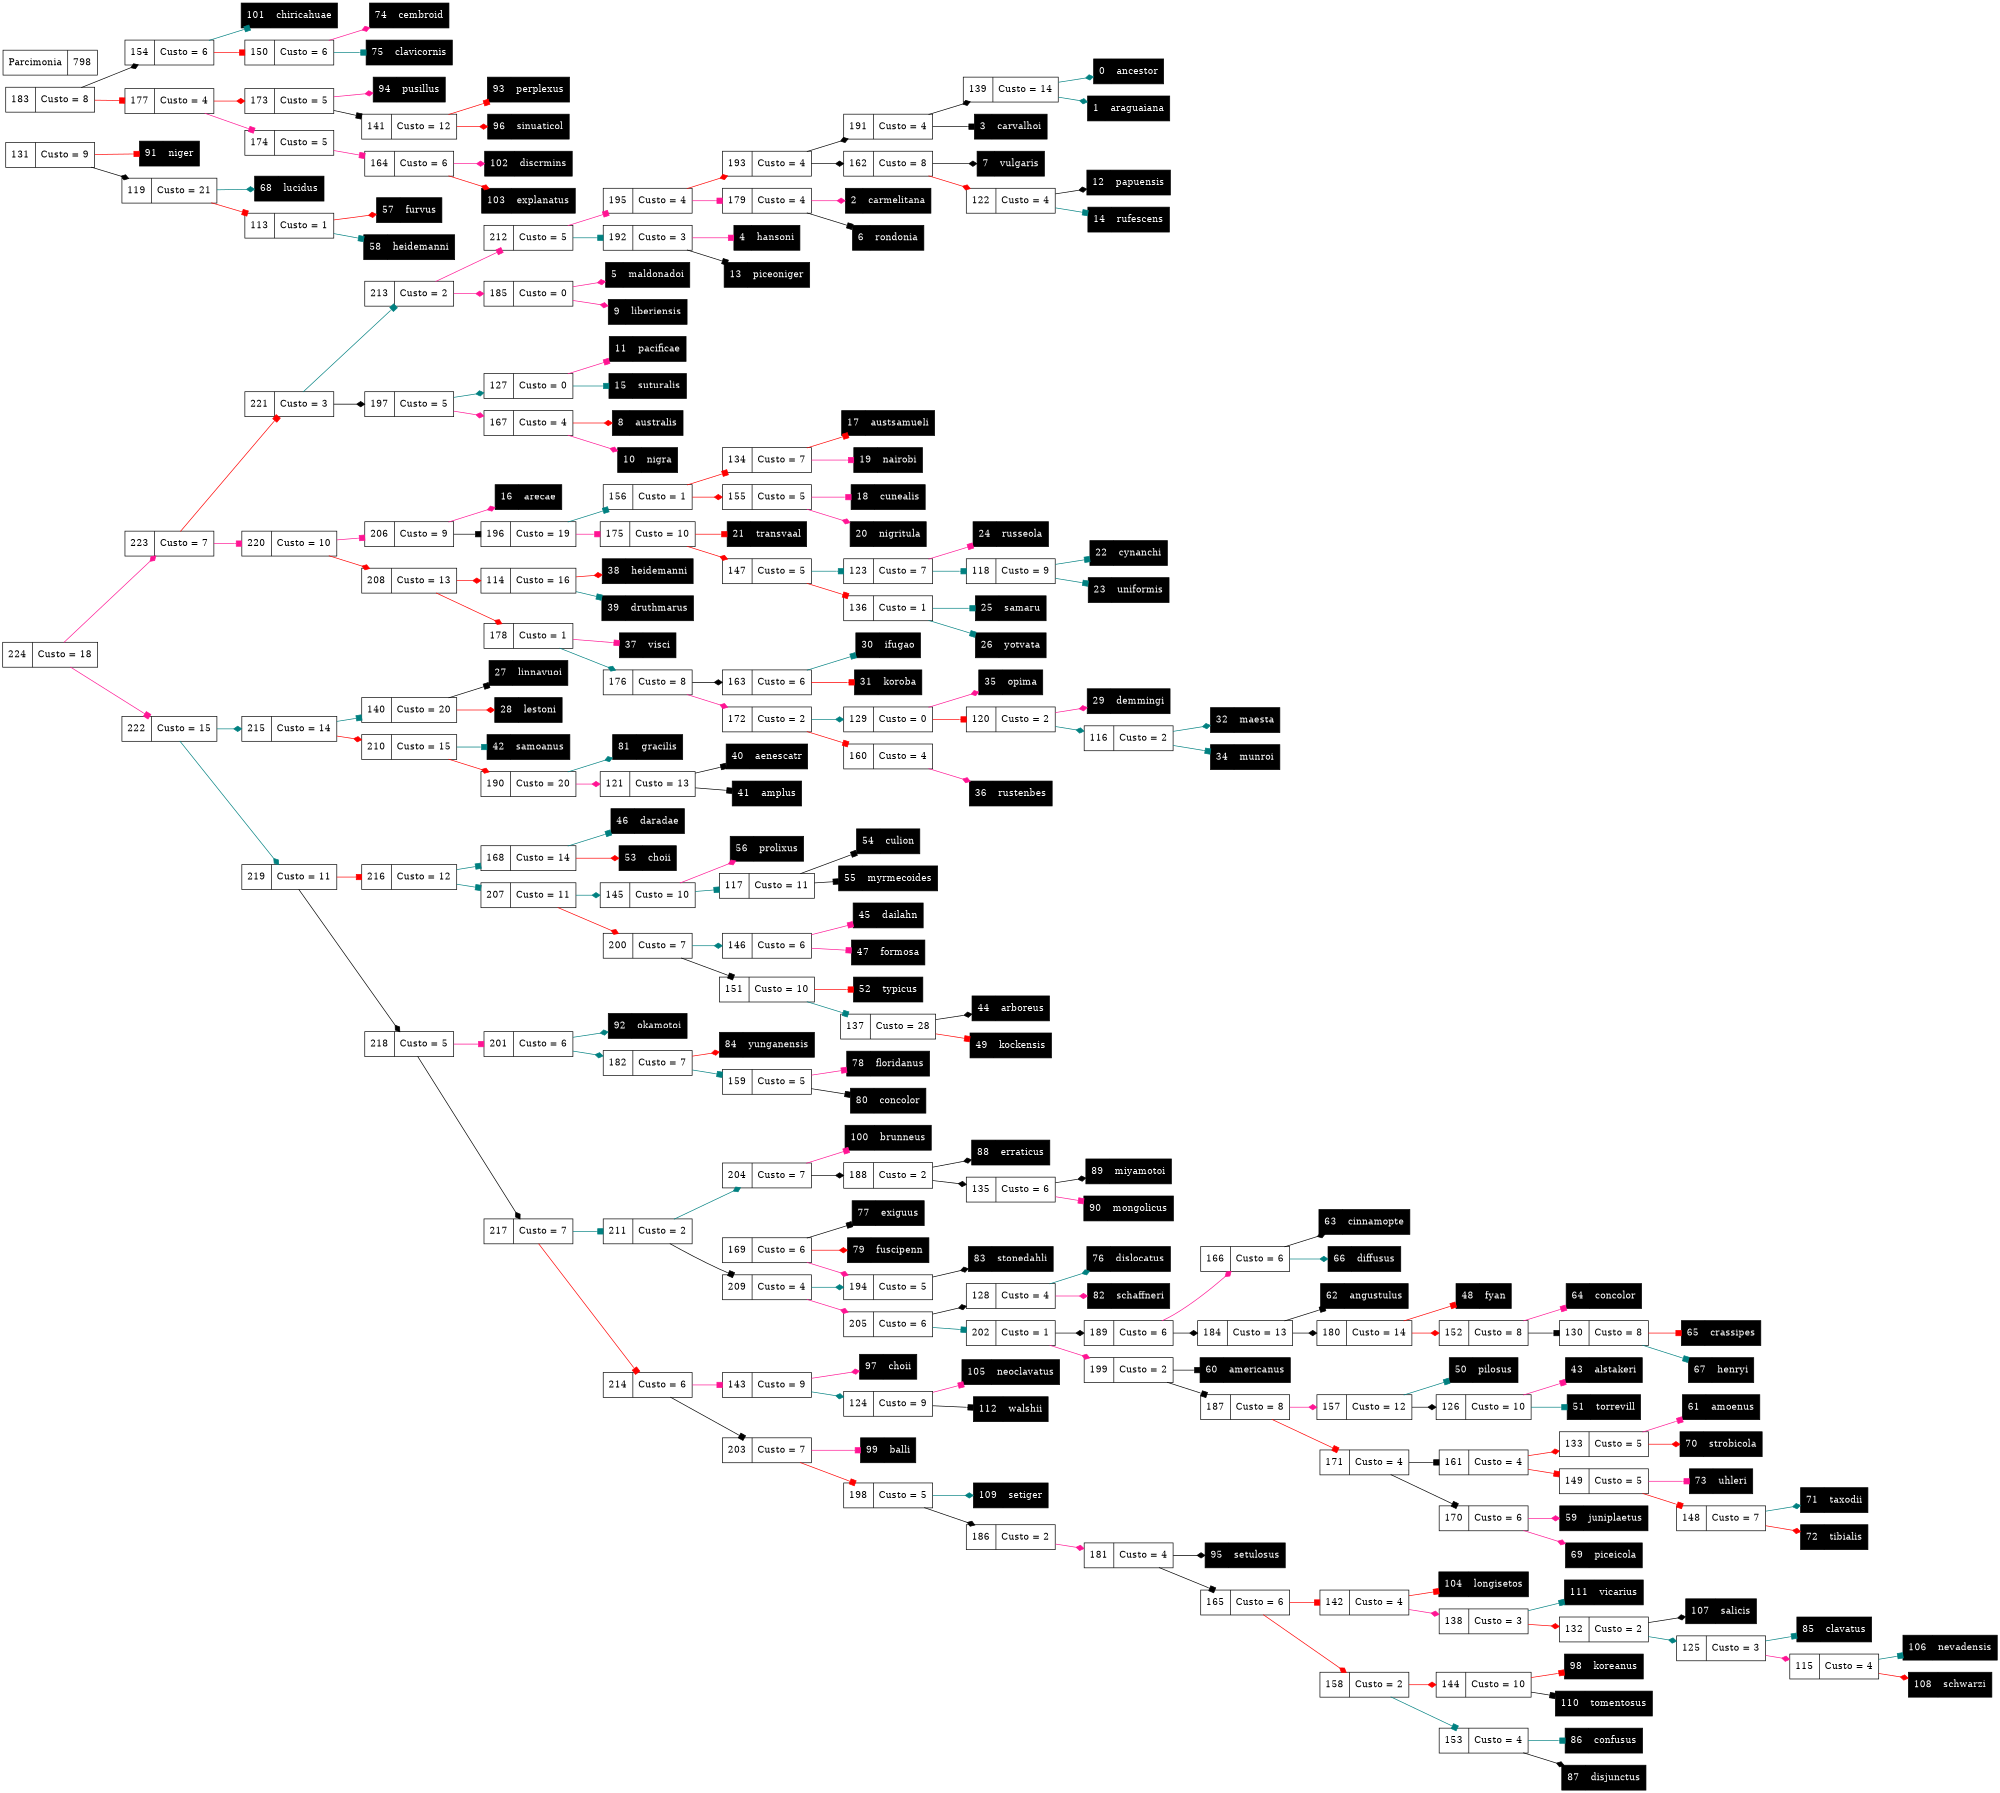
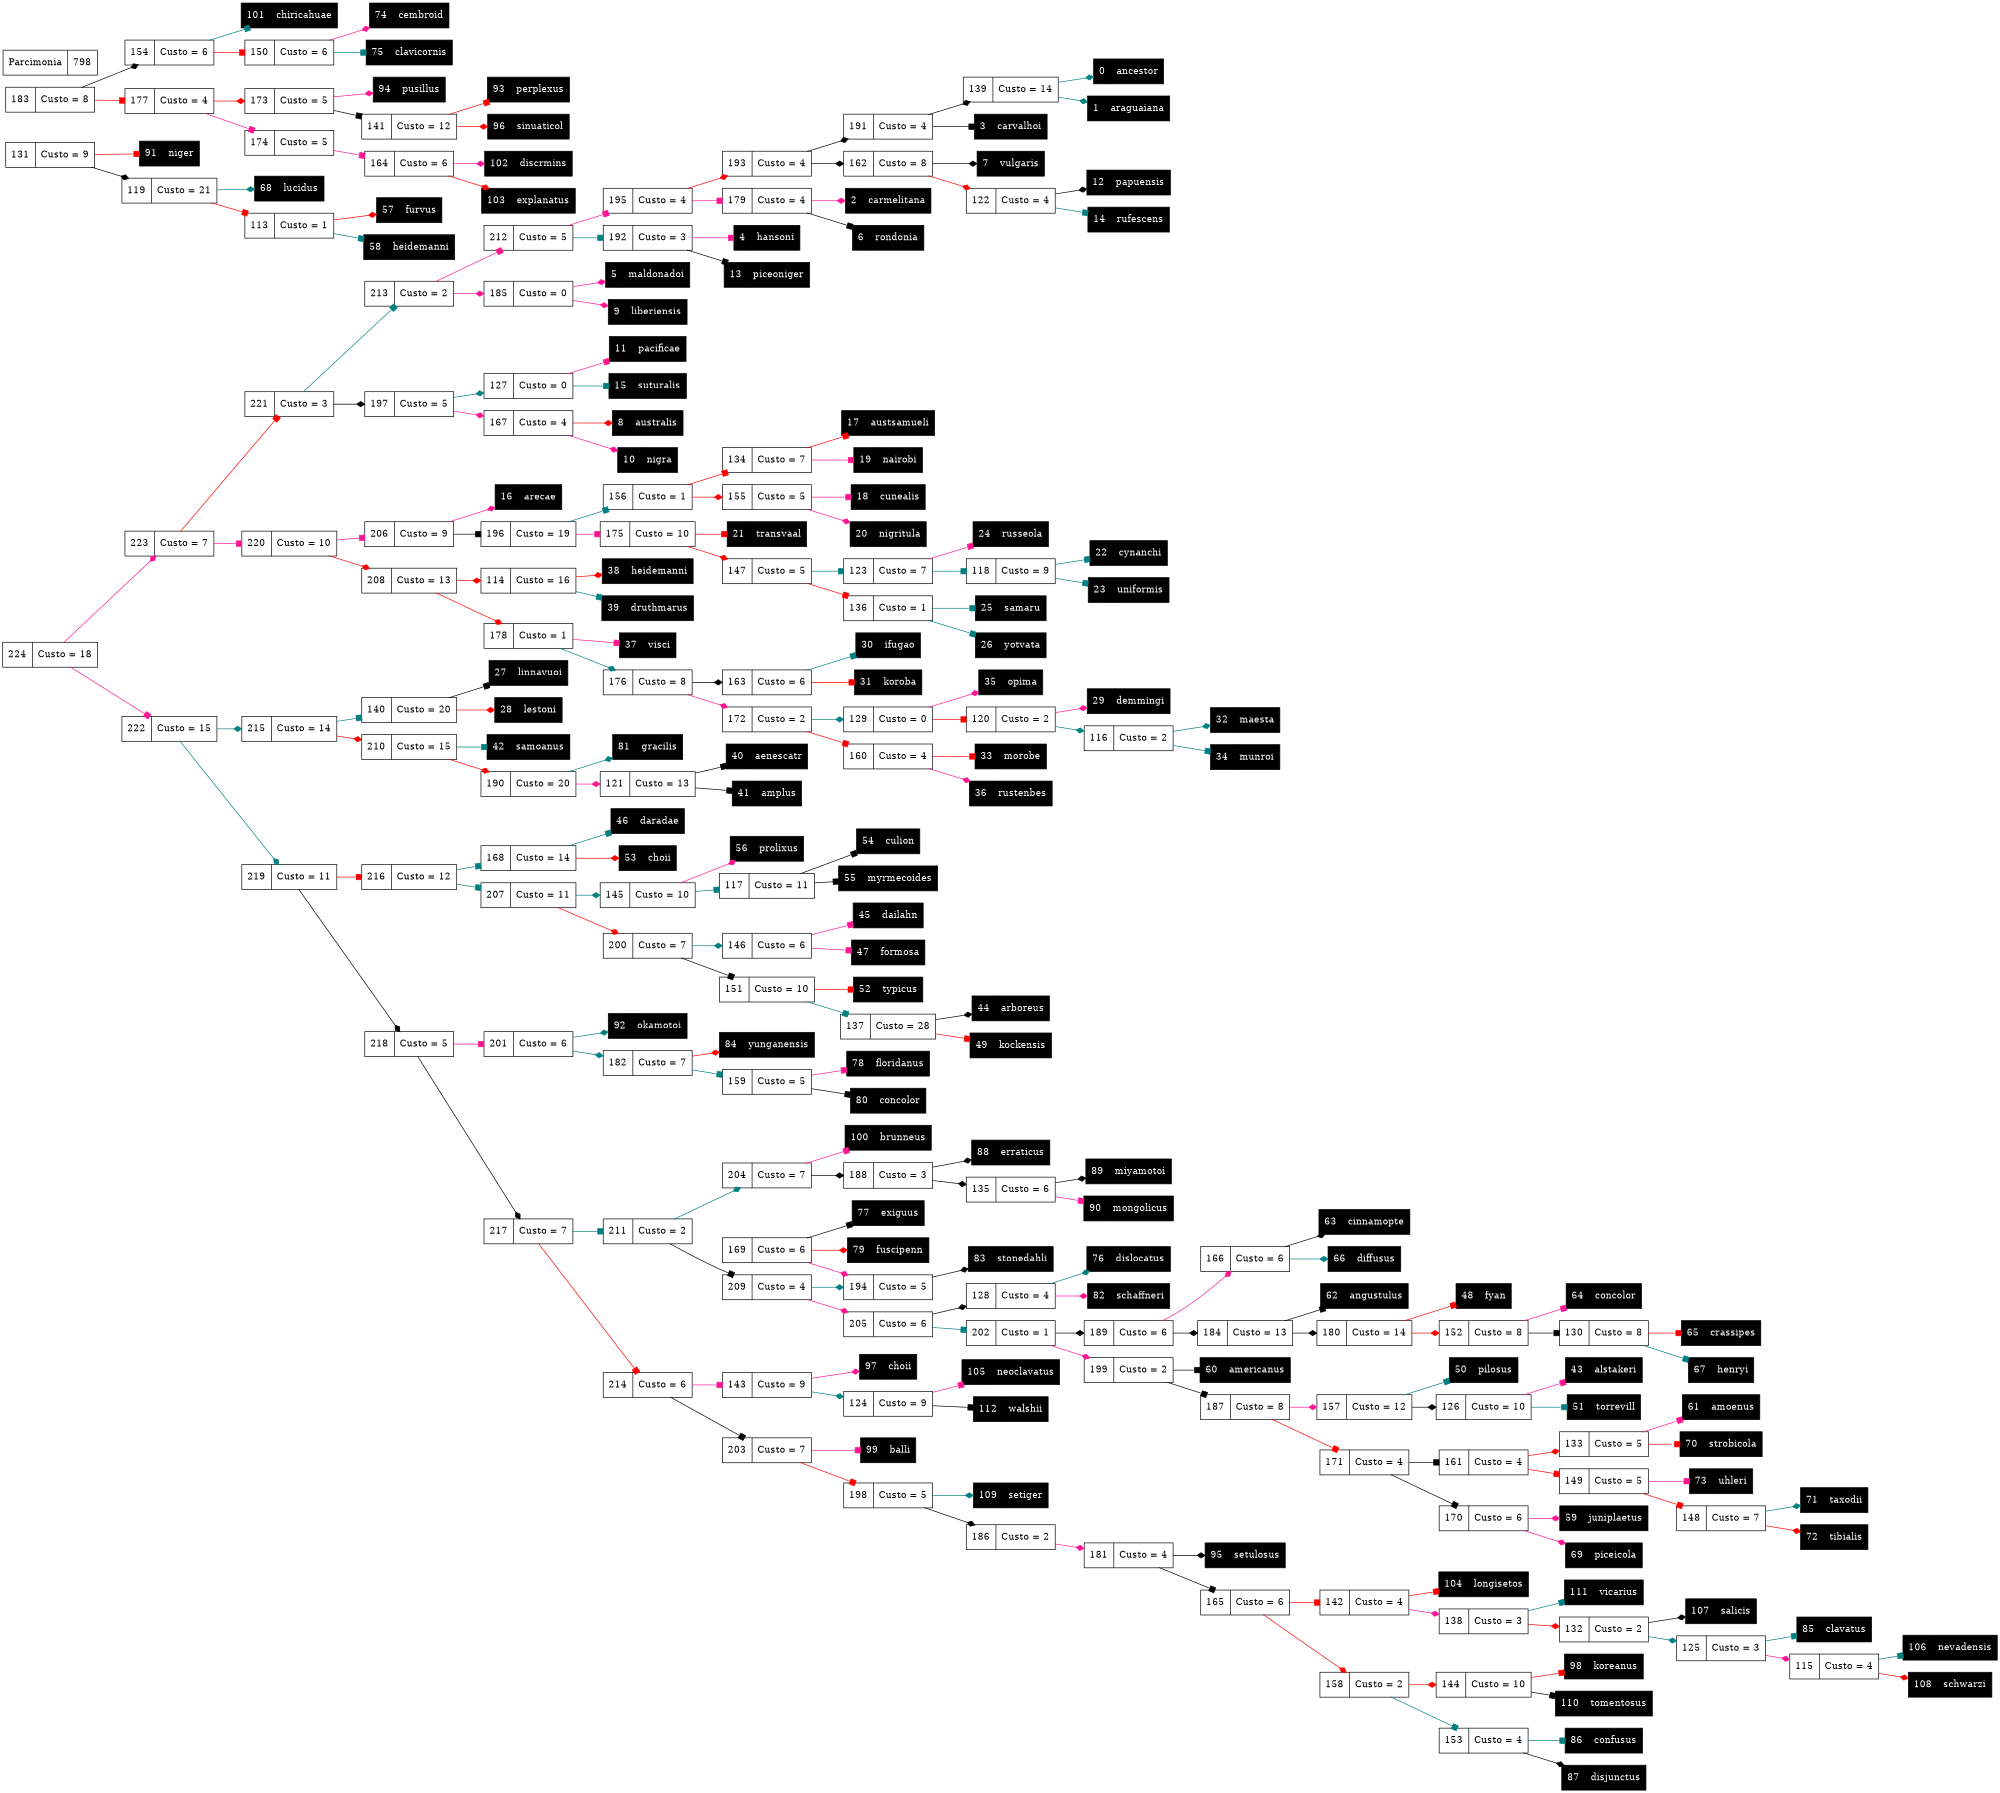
node "33": added
node "188": text "Custo = 2" -> "Custo = 3"
edge "133" -> "70": arrowhead diamond -> box
